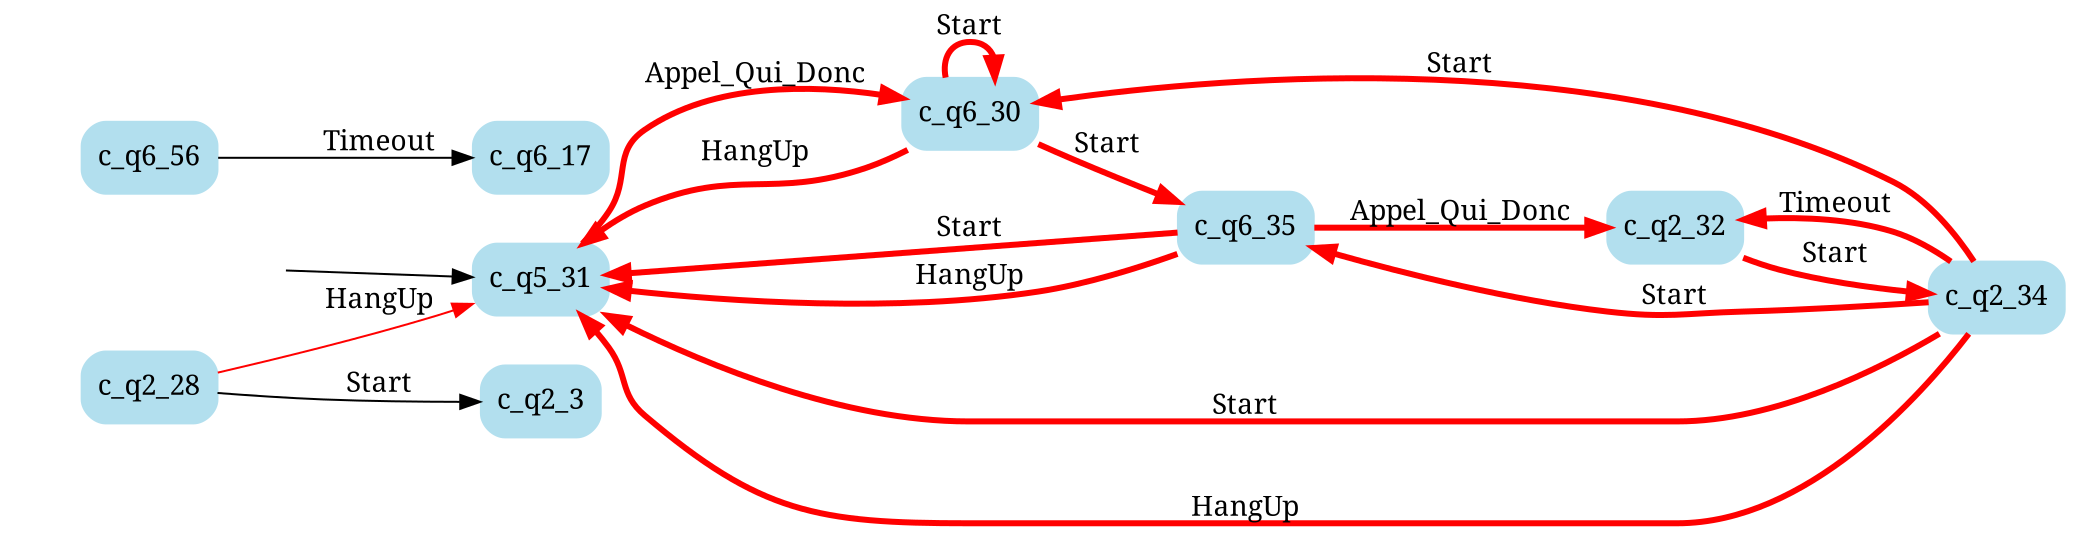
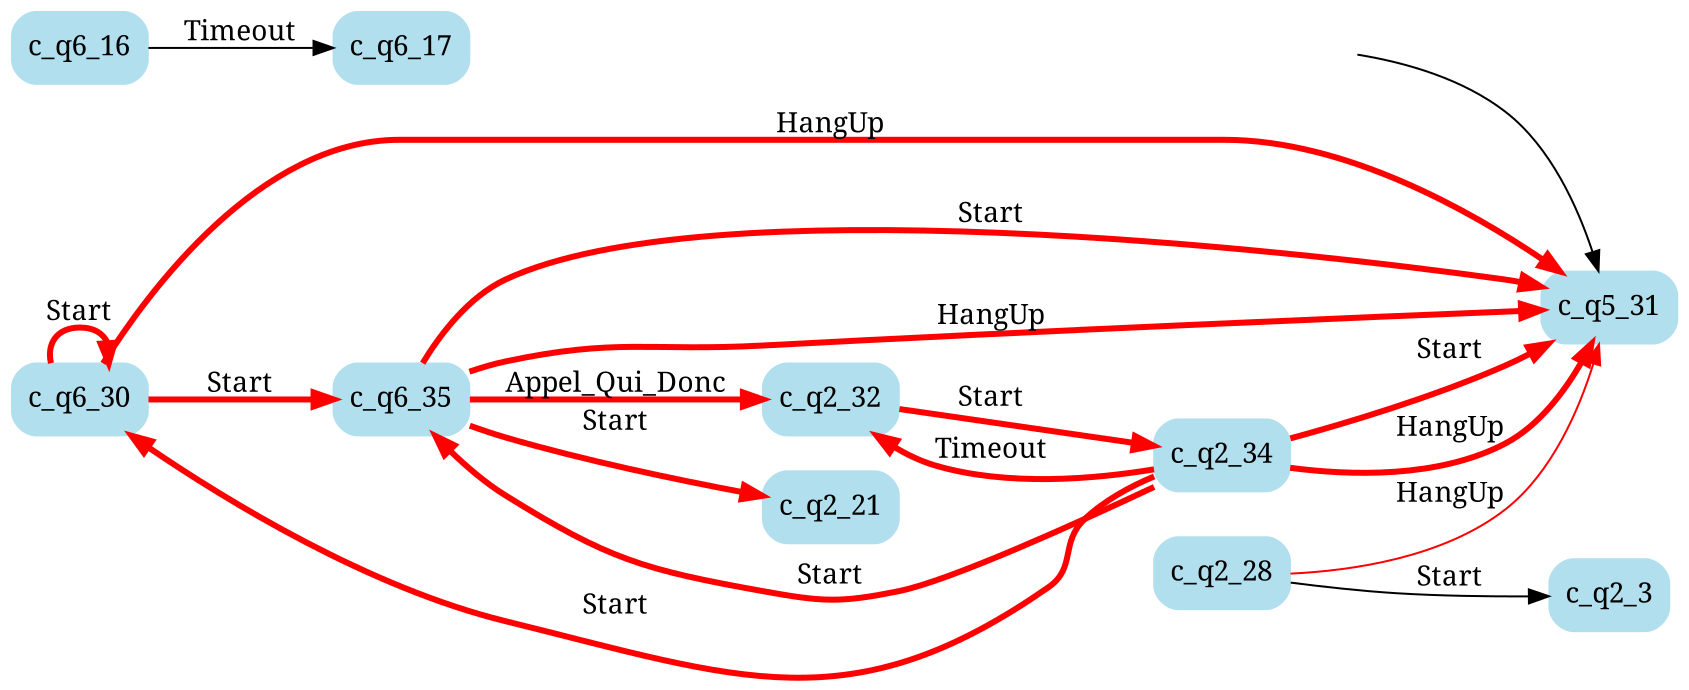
edge "c_q5_31" -> "c_q6_30": removed, label "Appel_Qui_Donc"
node "c_q6_56": label "c_q6_56" -> "c_q6_16"
node "c_q2_21": added
